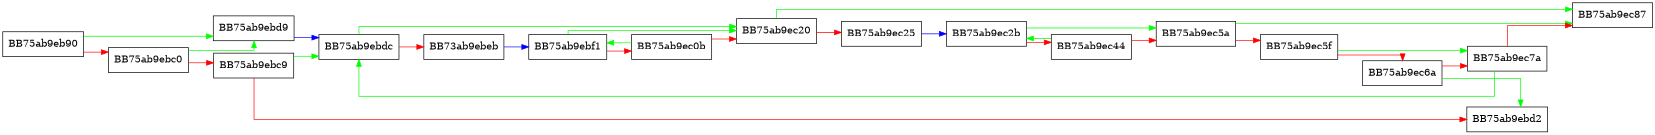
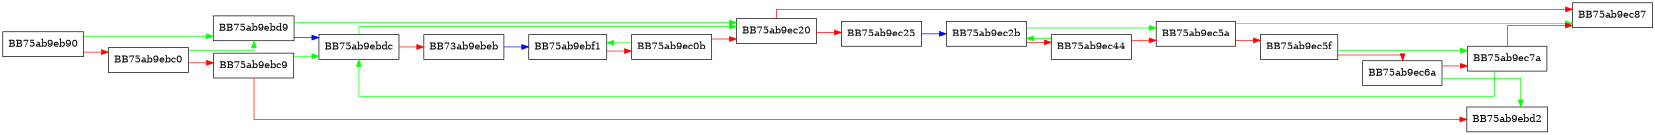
edge "BB75ab9ec20" -> "BB75ab9ec87": color green -> red
edge "BB75ab9ebf1" -> "BB75ab9ec20": now "BB75ab9ebd9" -> "BB75ab9ec20"
